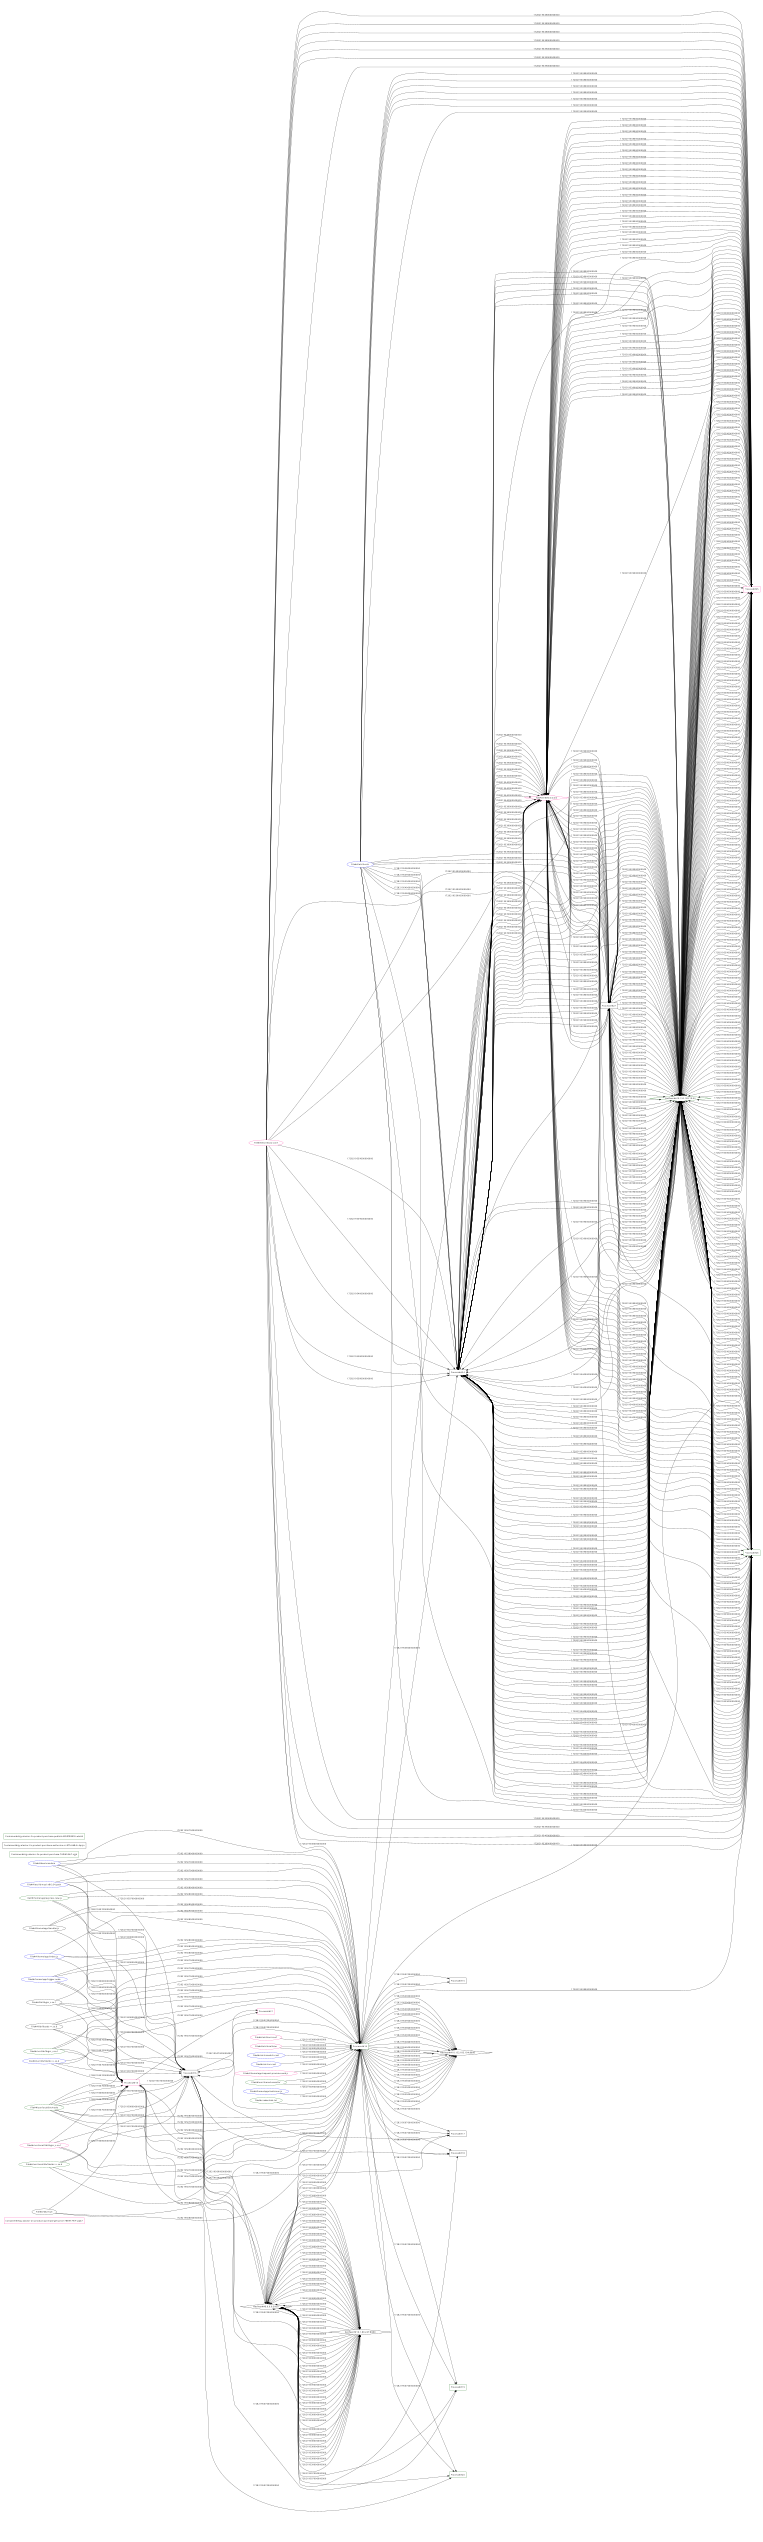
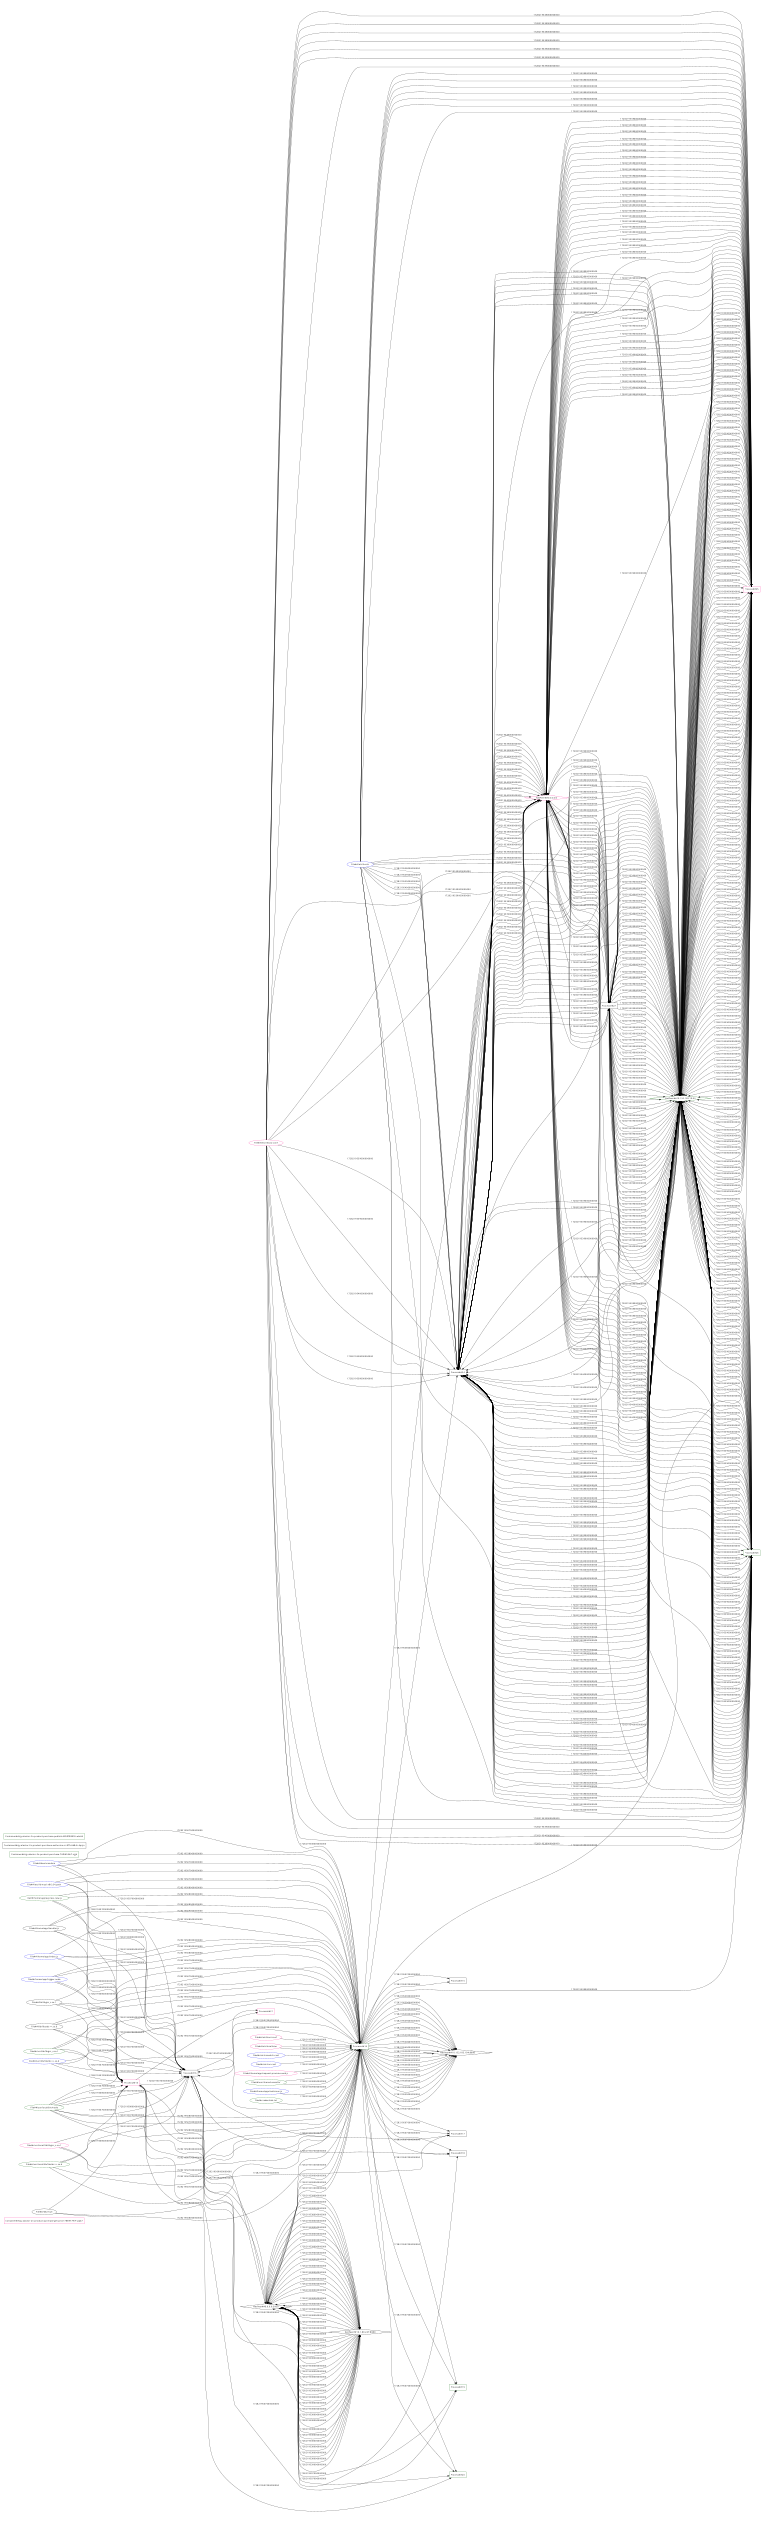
edge "File##/home/app/handler.js" -> "Process##16": added, label "1728219508000000000"
edge "File##/usr/local/lib/libgcc_s.so.1" -> "Process##13": removed, label "1728219507000000000"
